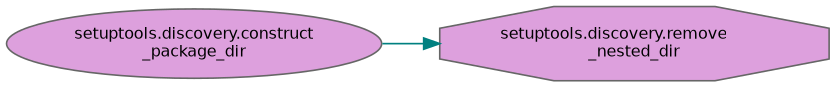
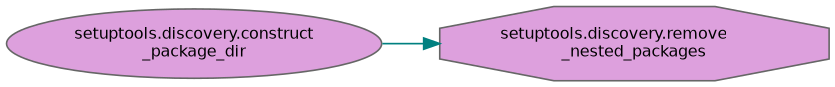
node "setuptools.discovery.remove _nested_dir": label "setuptools.discovery.remove _nested_dir" -> "setuptools.discovery.remove _nested_packages"
